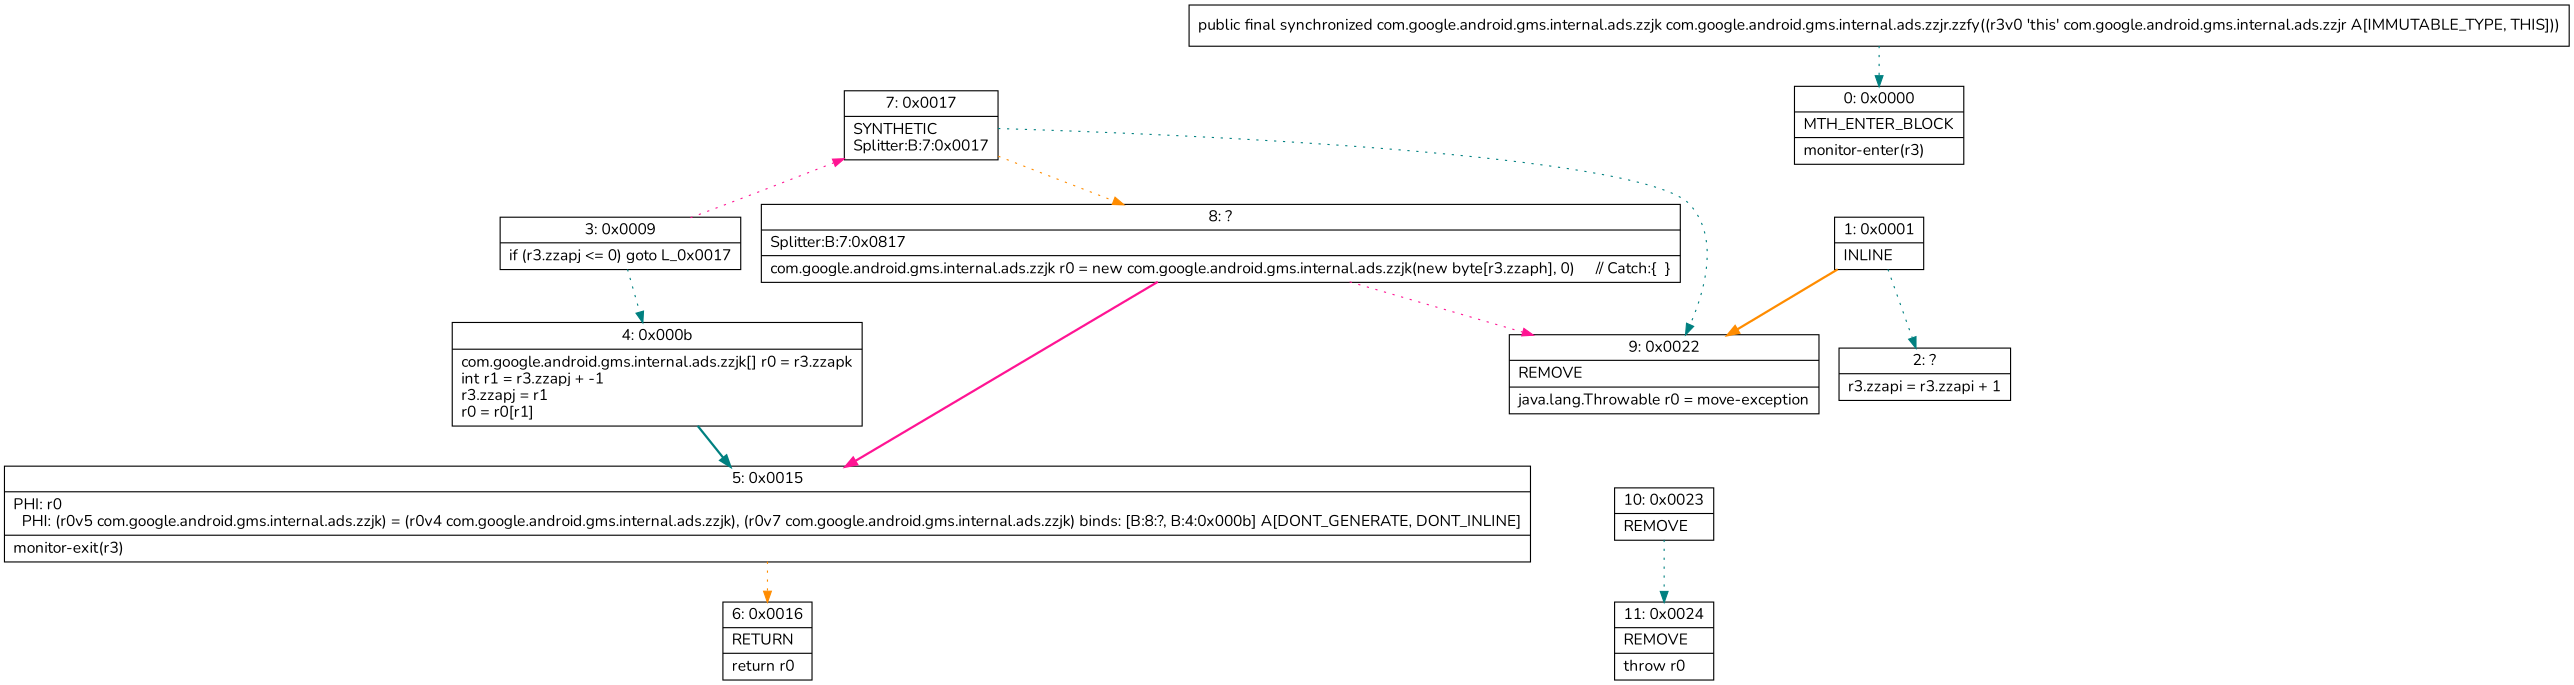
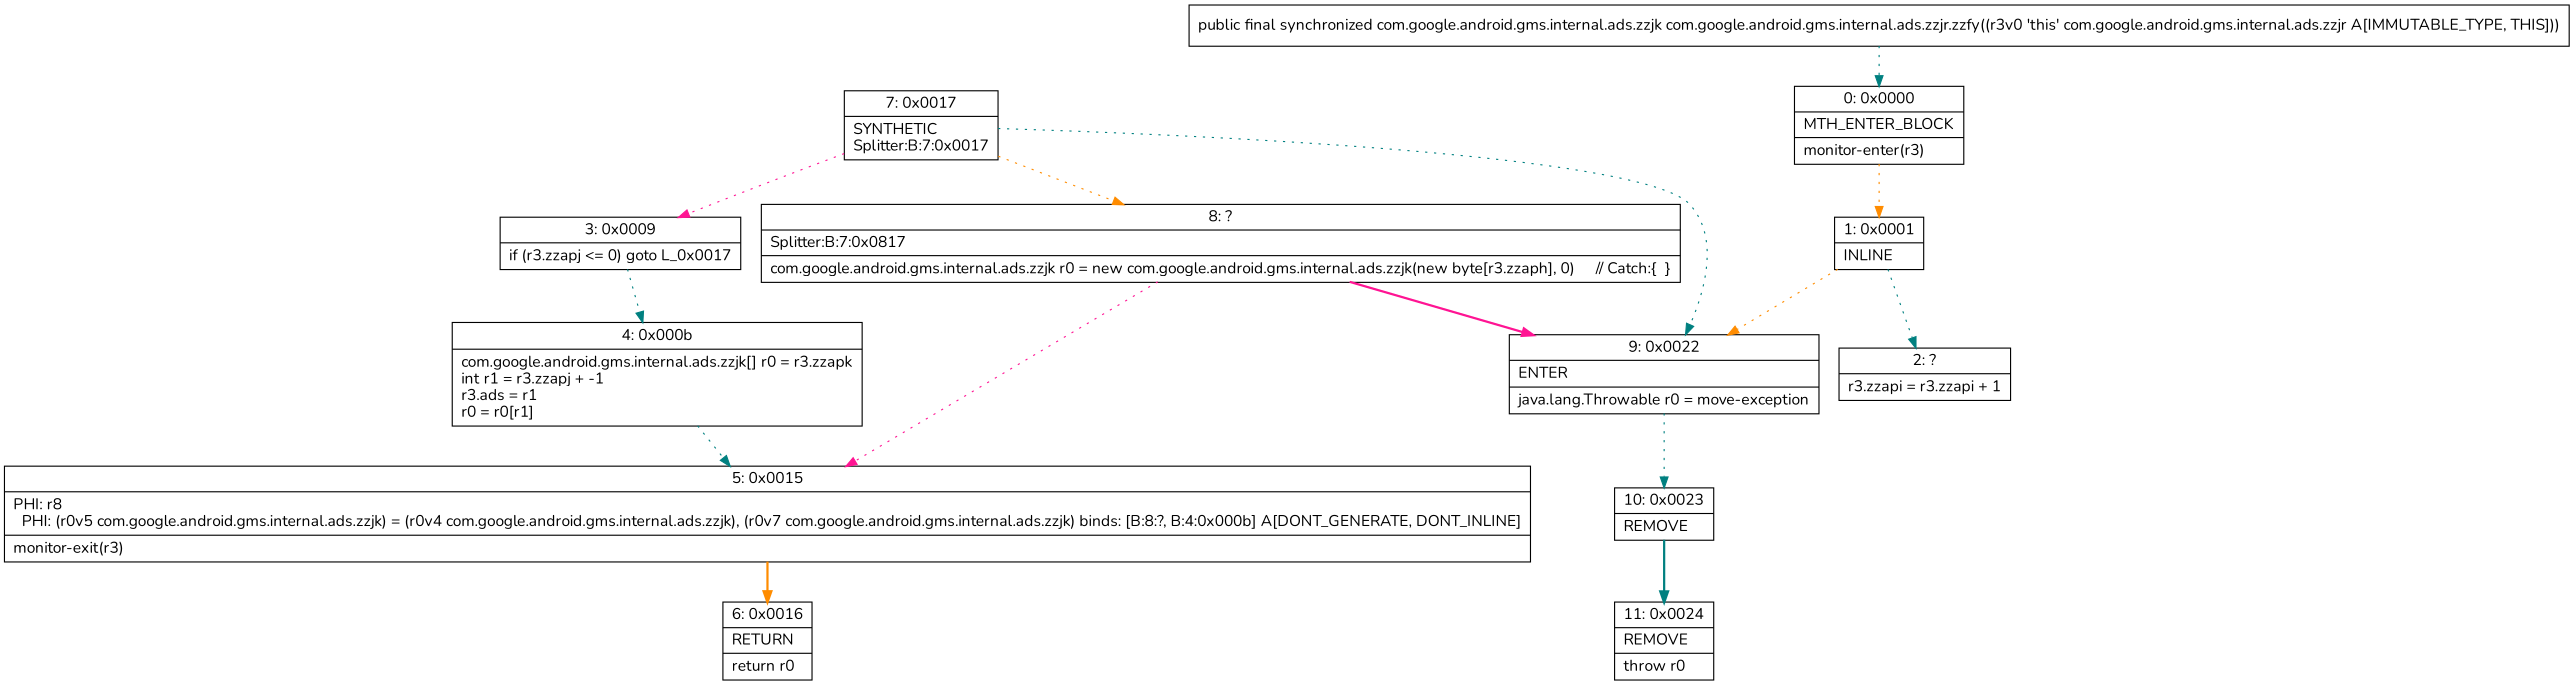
edge "0: 0x0000" -> "1: 0x0001": added
edge "3: 0x0009" -> "7: 0x0017": reversed
edge "1: 0x0001" -> "9: 0x0022": style bold -> dotted
edge "8: ?" -> "9: 0x0022": style dotted -> bold
edge "8: ?" -> "5: 0x0015": style bold -> dotted
node "9: 0x0022": text "REMOVE" -> "ENTER"
node "4: 0x000b": text "r3.zzapj = r1" -> "r3.ads = r1"
edge "4: 0x000b" -> "5: 0x0015": style bold -> dotted
edge "9: 0x0022" -> "10: 0x0023": added
node "5: 0x0015": text "PHI: r0" -> "PHI: r8"
edge "10: 0x0023" -> "11: 0x0024": style dotted -> bold
edge "5: 0x0015" -> "6: 0x0016": style dotted -> bold
